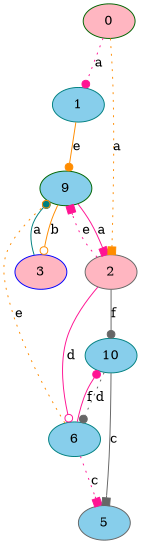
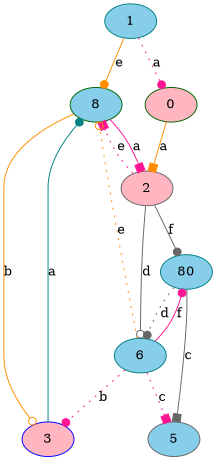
edge "0" -> "1": reversed
edge "0" -> "2": style dotted -> solid
node "9": label "9" -> "8"
edge "2" -> "6": color deeppink -> gray40
node "10": label "10" -> "80"
edge "6" -> "3": added, label "b"
